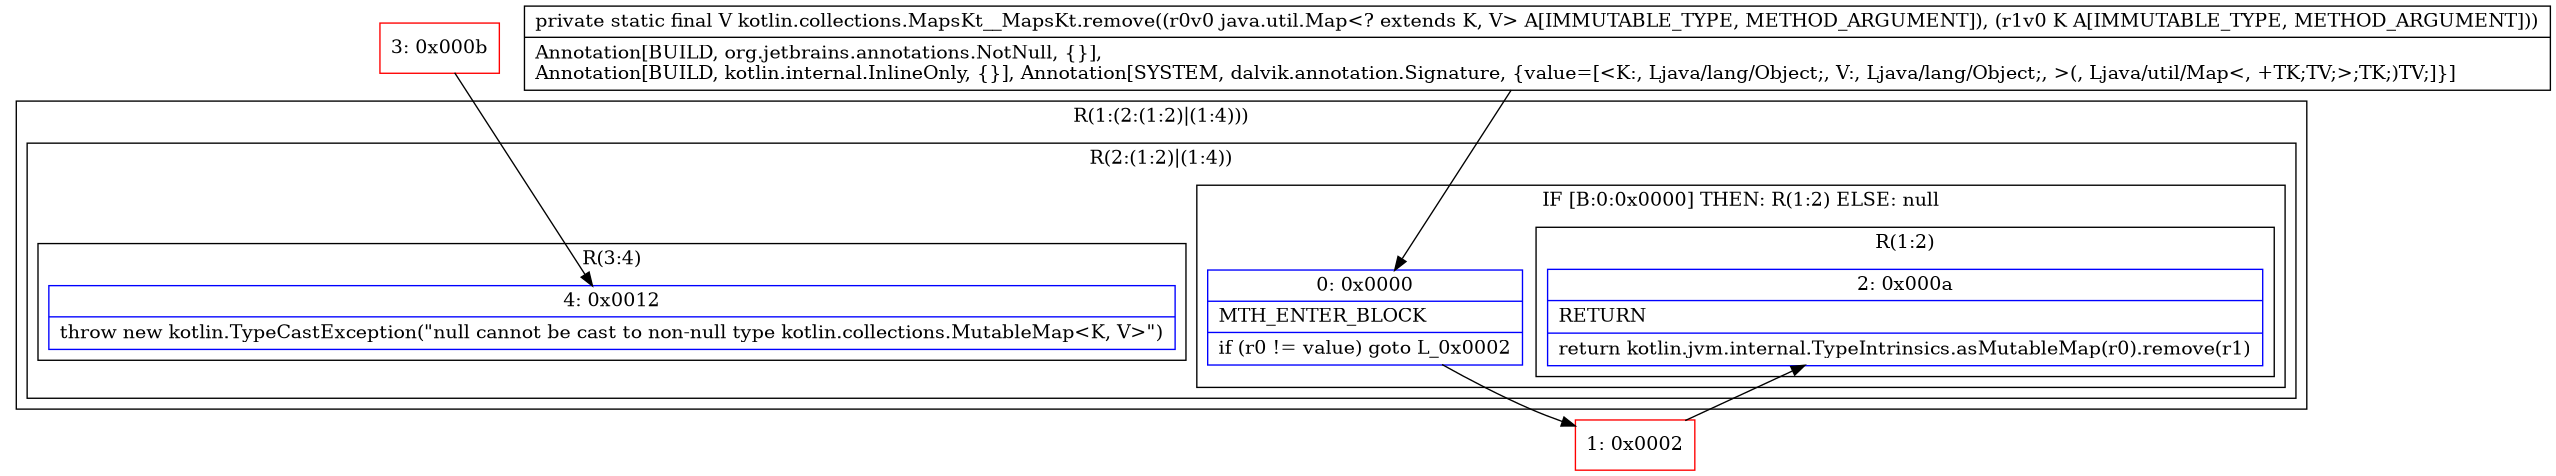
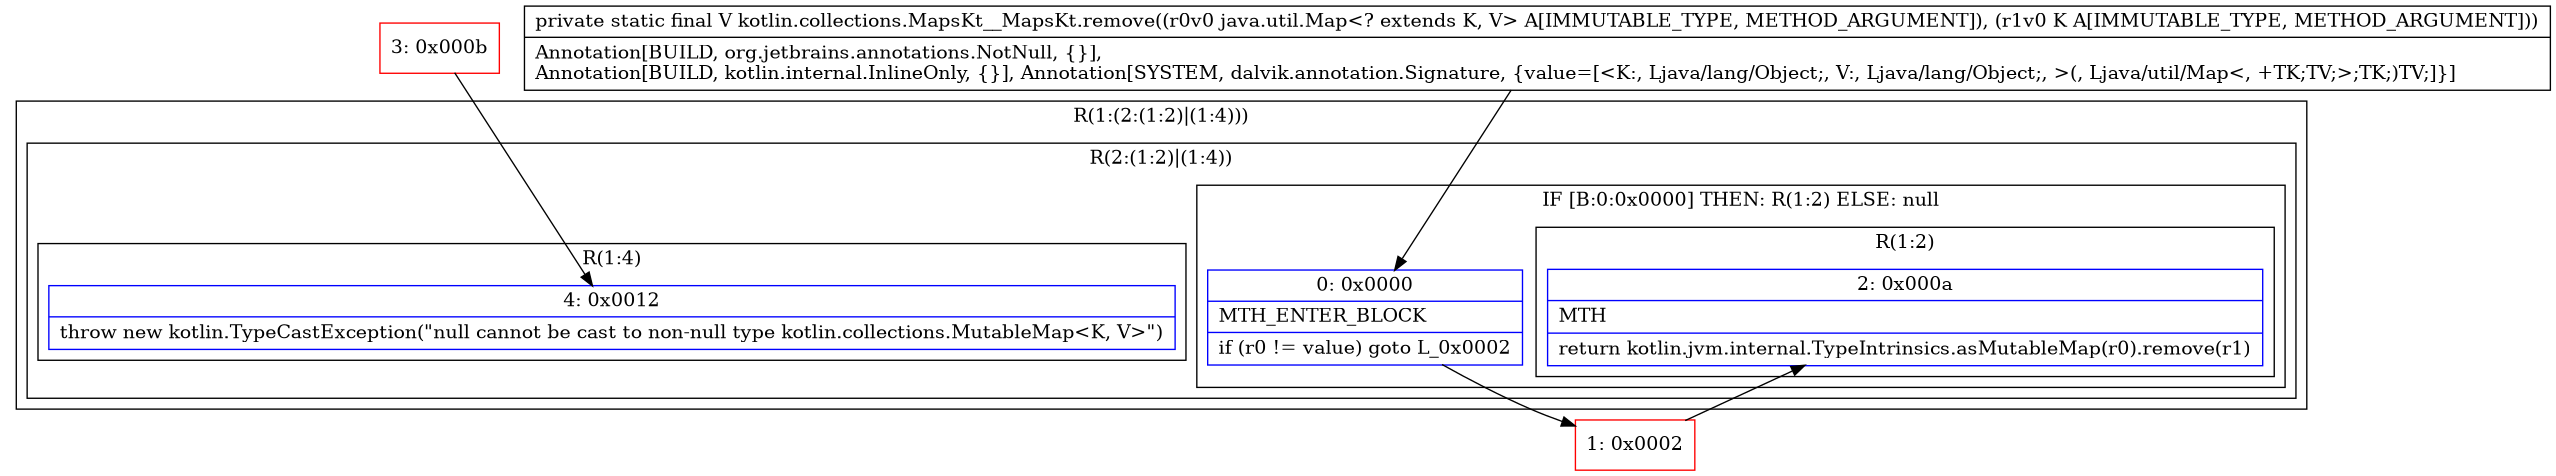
cluster "R(3:4)": label "R(3:4)" -> "R(1:4)"
node "2: 0x000a": text "RETURN" -> "MTH"
